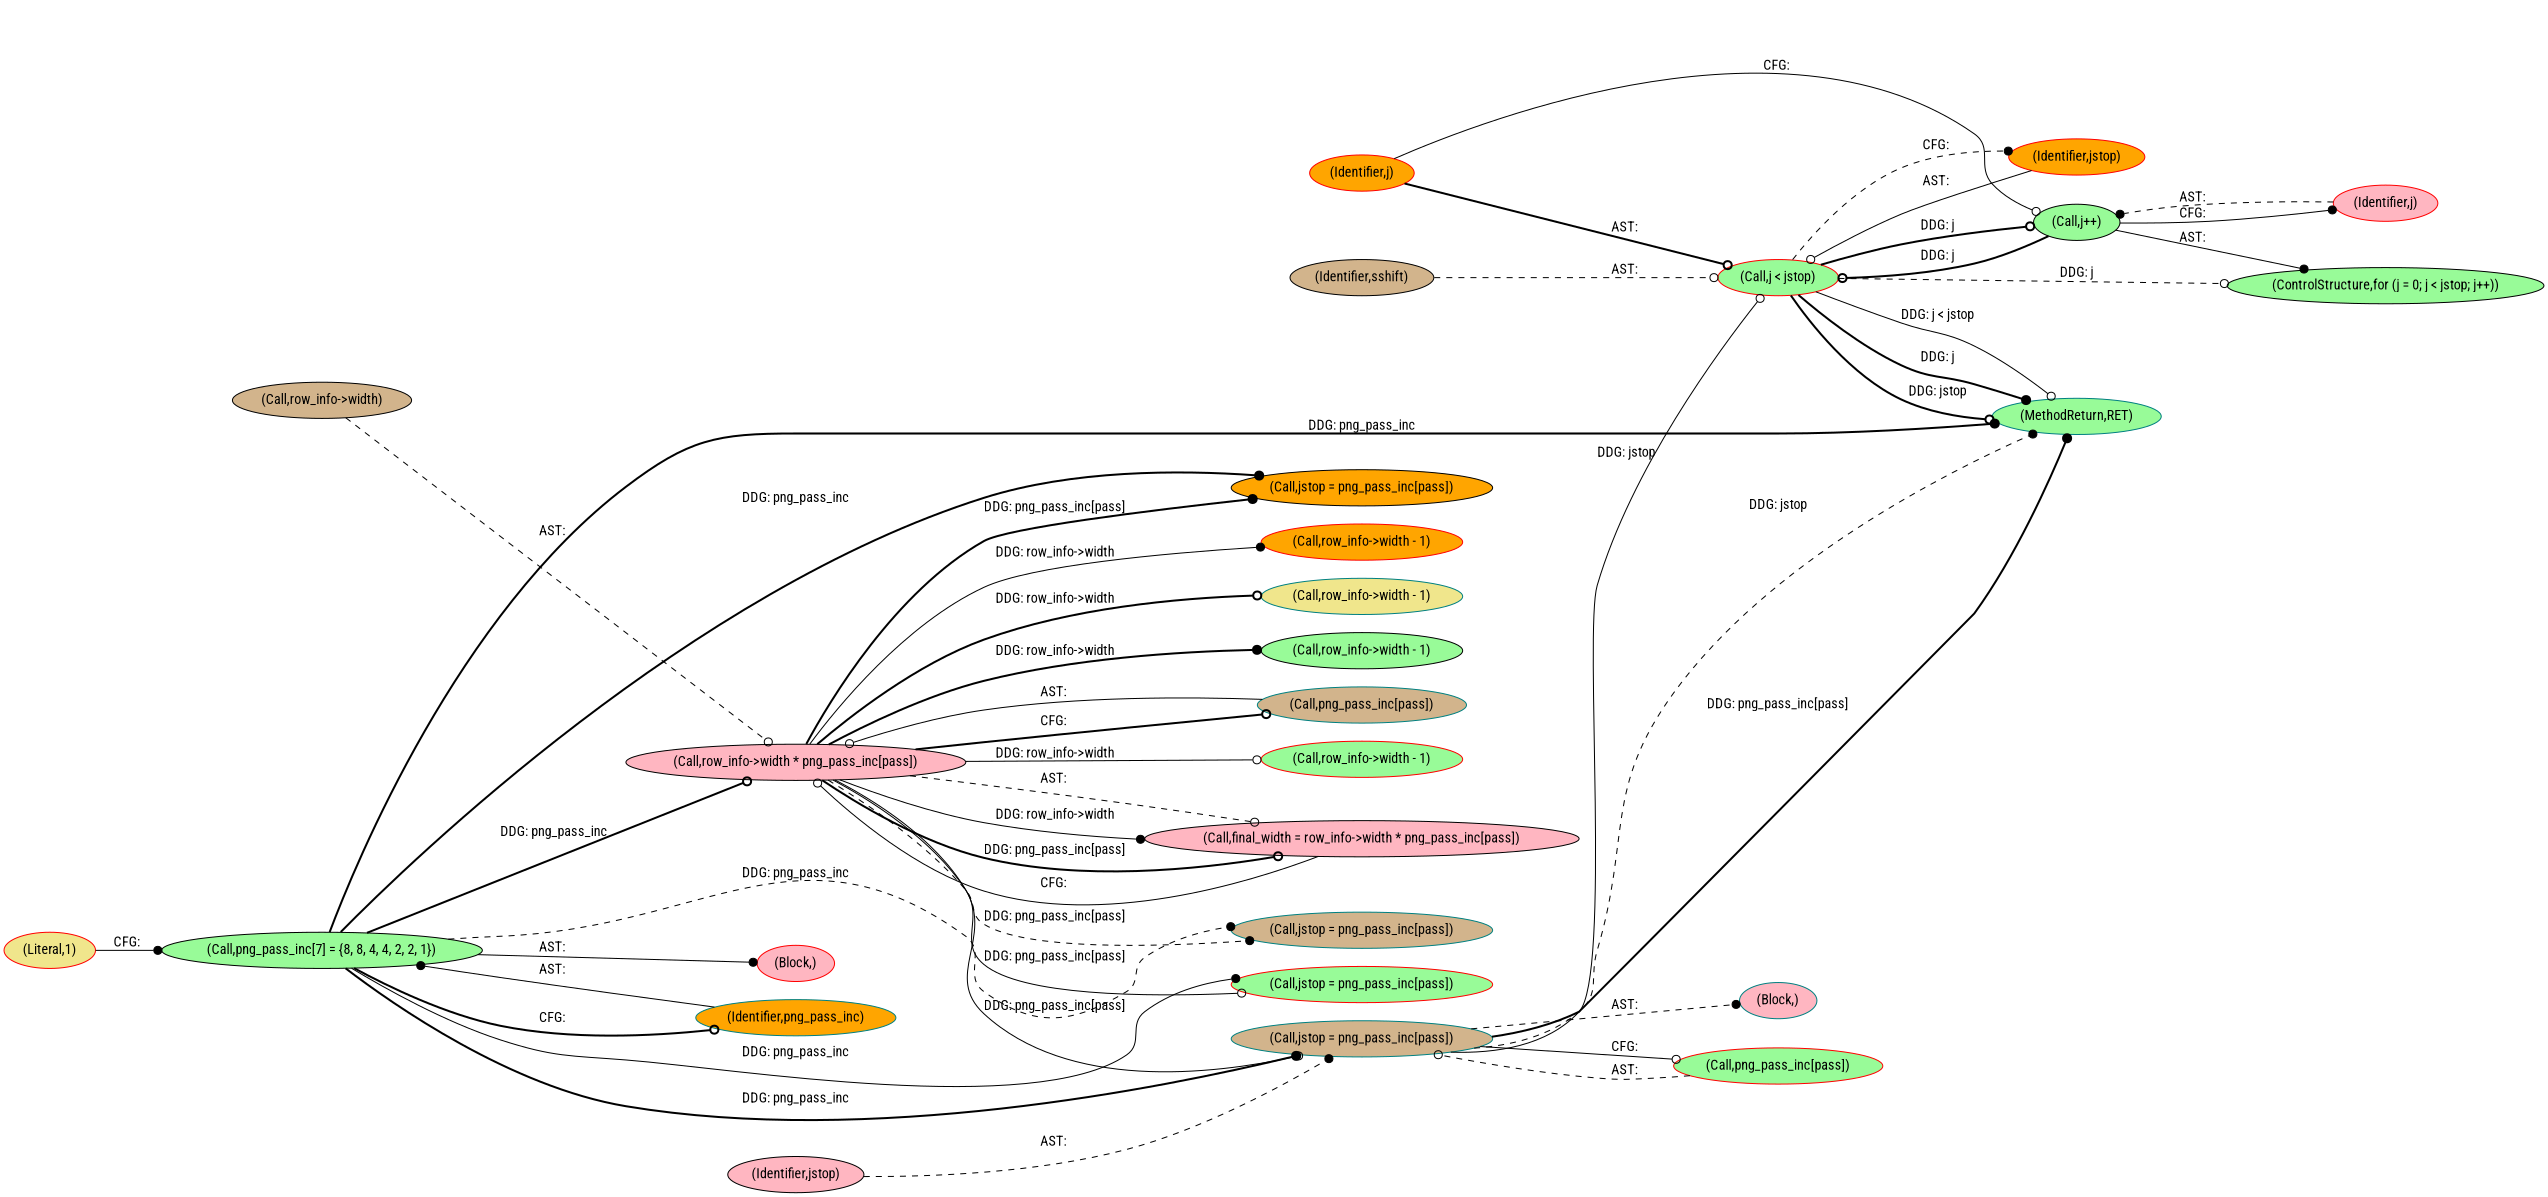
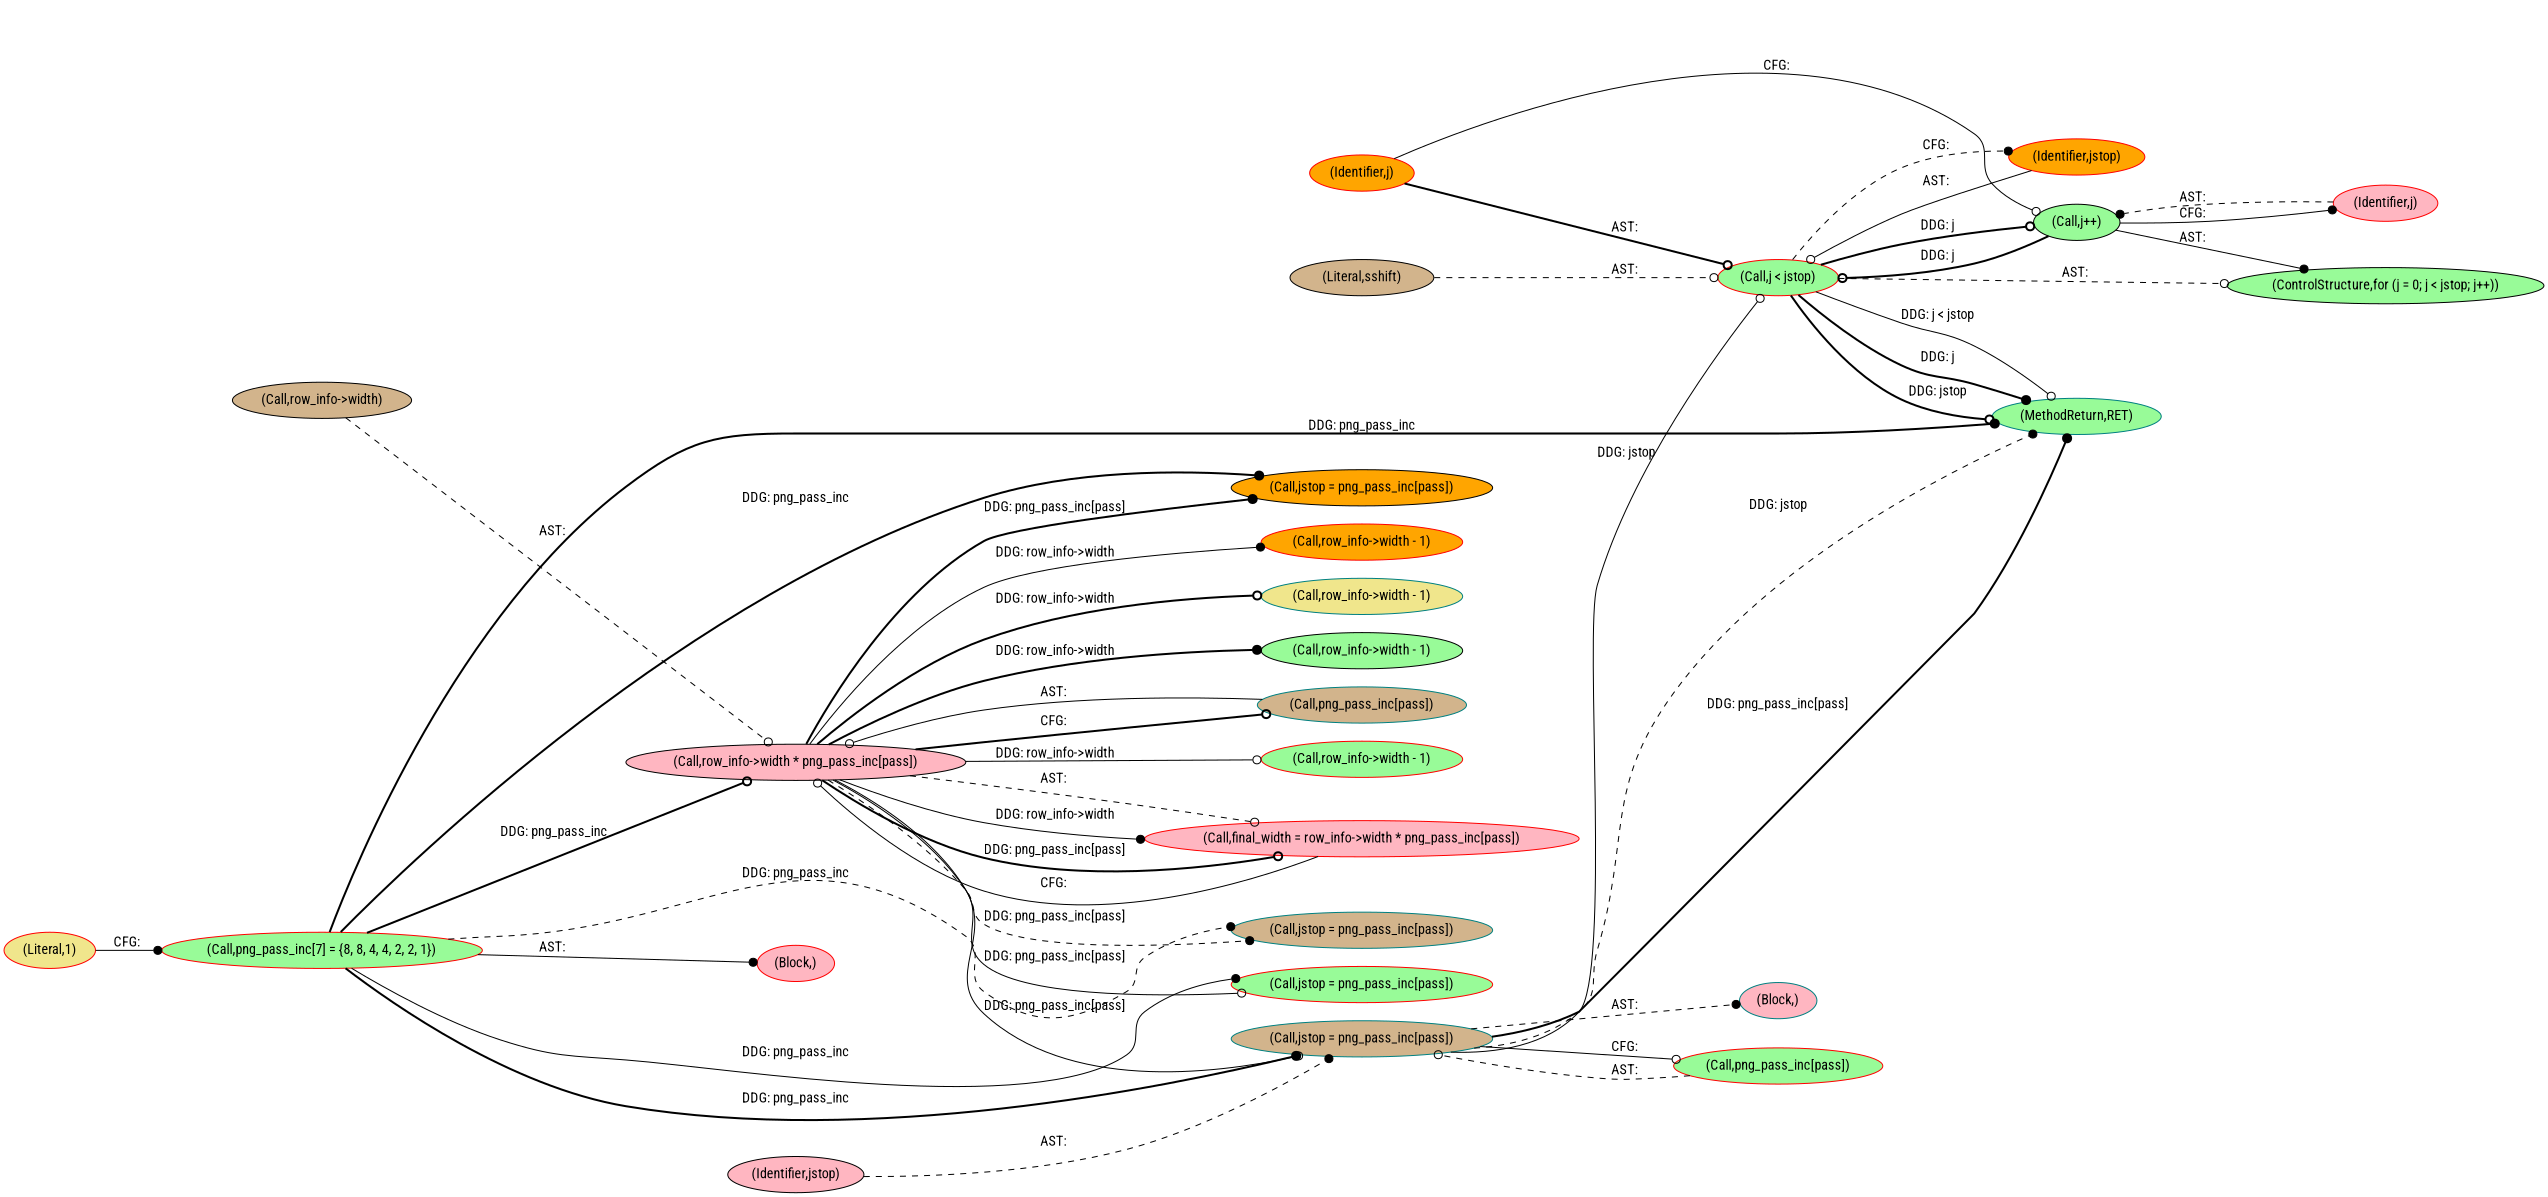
edge "(Call,j < jstop)" -> "(ControlStructure,for (j = 0; j < jstop; j++))": label "DDG: j" -> "AST: "
node "(Identifier,sshift)": label "(Identifier,sshift)" -> "(Literal,sshift)"
node "(Call,final_width = row_info->width * png_pass_inc[pass])": color black -> red
node "(Call,png_pass_inc[7] = {8, 8, 4, 4, 2, 2, 1})": color black -> red
node "(Identifier,png_pass_inc)": removed
